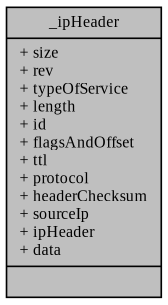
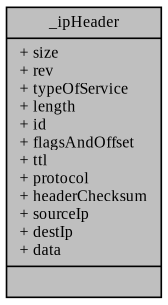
node "_ipHeader": text "+ ipHeader" -> "+ destIp"
